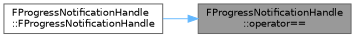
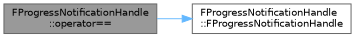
edge "FProgressNotificationHandle ::FProgressNotificationHandle" -> "FProgressNotificationHandle ::operator==": reversed
